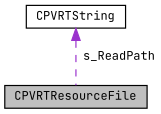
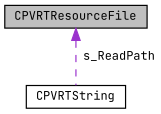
edge "CPVRTResourceFile" -> "CPVRTString": reversed
